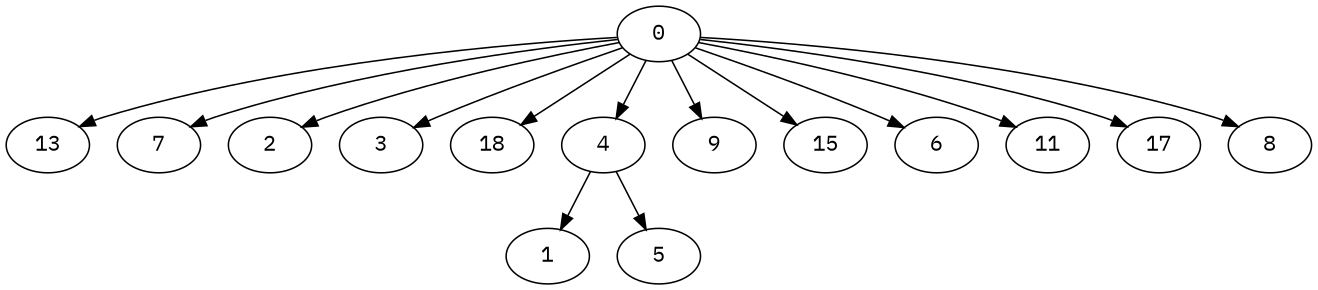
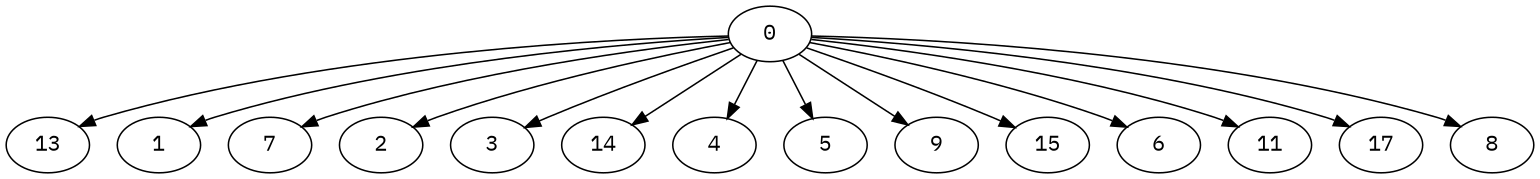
node "18": label "18" -> "14"
edge "4" -> "1": now "0" -> "1"
edge "4" -> "5": now "0" -> "5"
